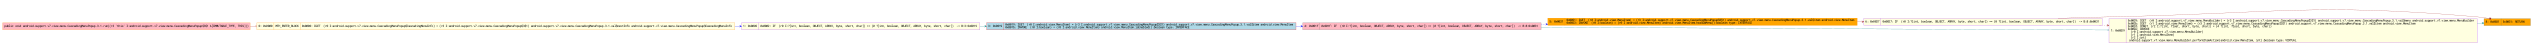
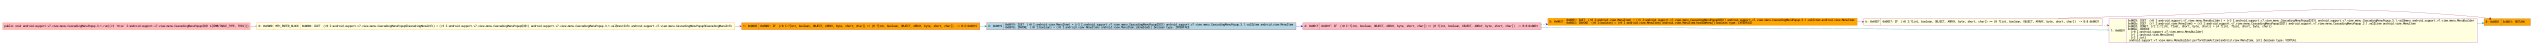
edge "0: 0x0000" -> "1: 0x0002": color blue -> brown
node "1: 0x0002": fillcolor lightyellow -> orange
